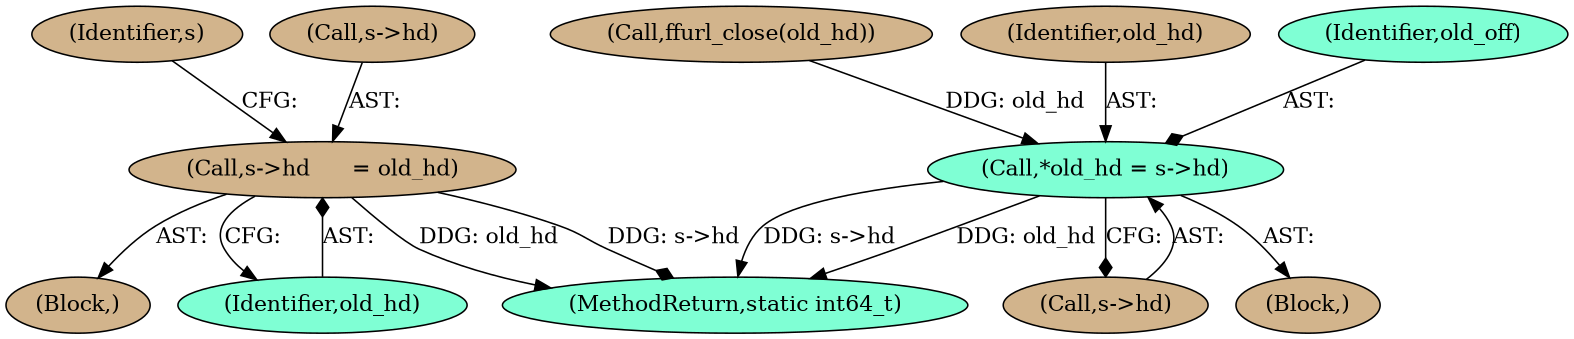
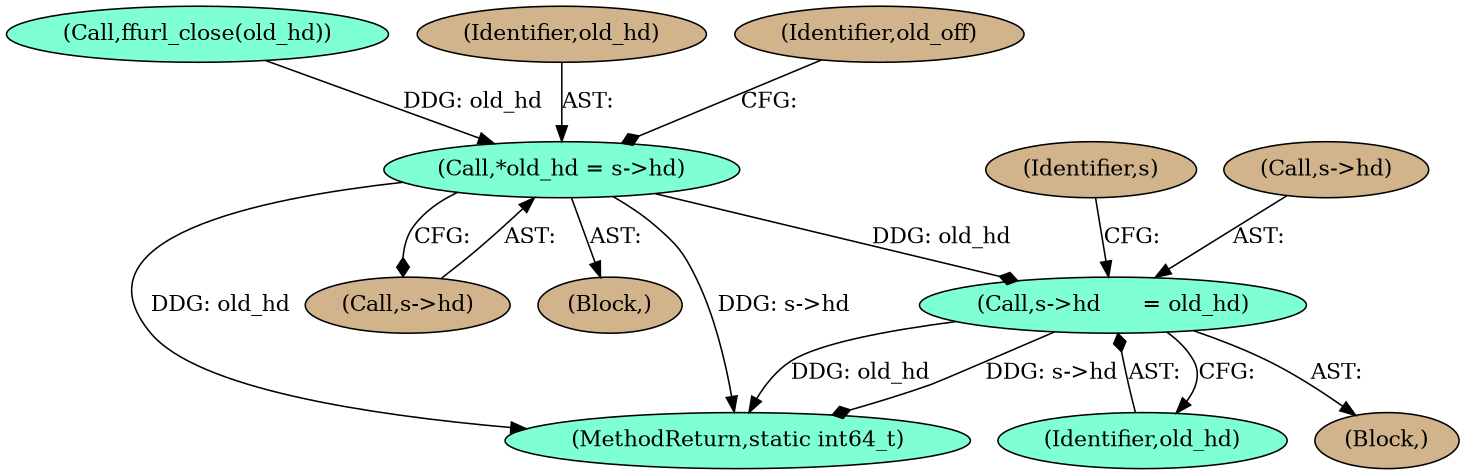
node "(Call,ffurl_close(old_hd))": fillcolor tan -> aquamarine
node "(Identifier,old_off)": fillcolor aquamarine -> tan
edge "(Identifier,old_off)" -> "(Call,*old_hd = s->hd)": label "AST: " -> "CFG: "
node "(Call,s->hd      = old_hd)": fillcolor tan -> aquamarine
edge "(Call,*old_hd = s->hd)" -> "(Call,s->hd      = old_hd)": added, label "DDG: old_hd"
